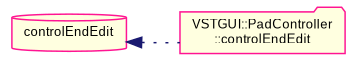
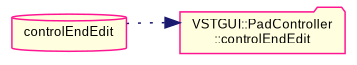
edge "VSTGUI::PadController ::controlEndEdit" -> "controlEndEdit": reversed
